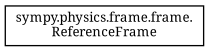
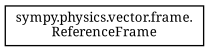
node "sympy.physics.frame.frame. ReferenceFrame": label "sympy.physics.frame.frame. ReferenceFrame" -> "sympy.physics.vector.frame. ReferenceFrame"
